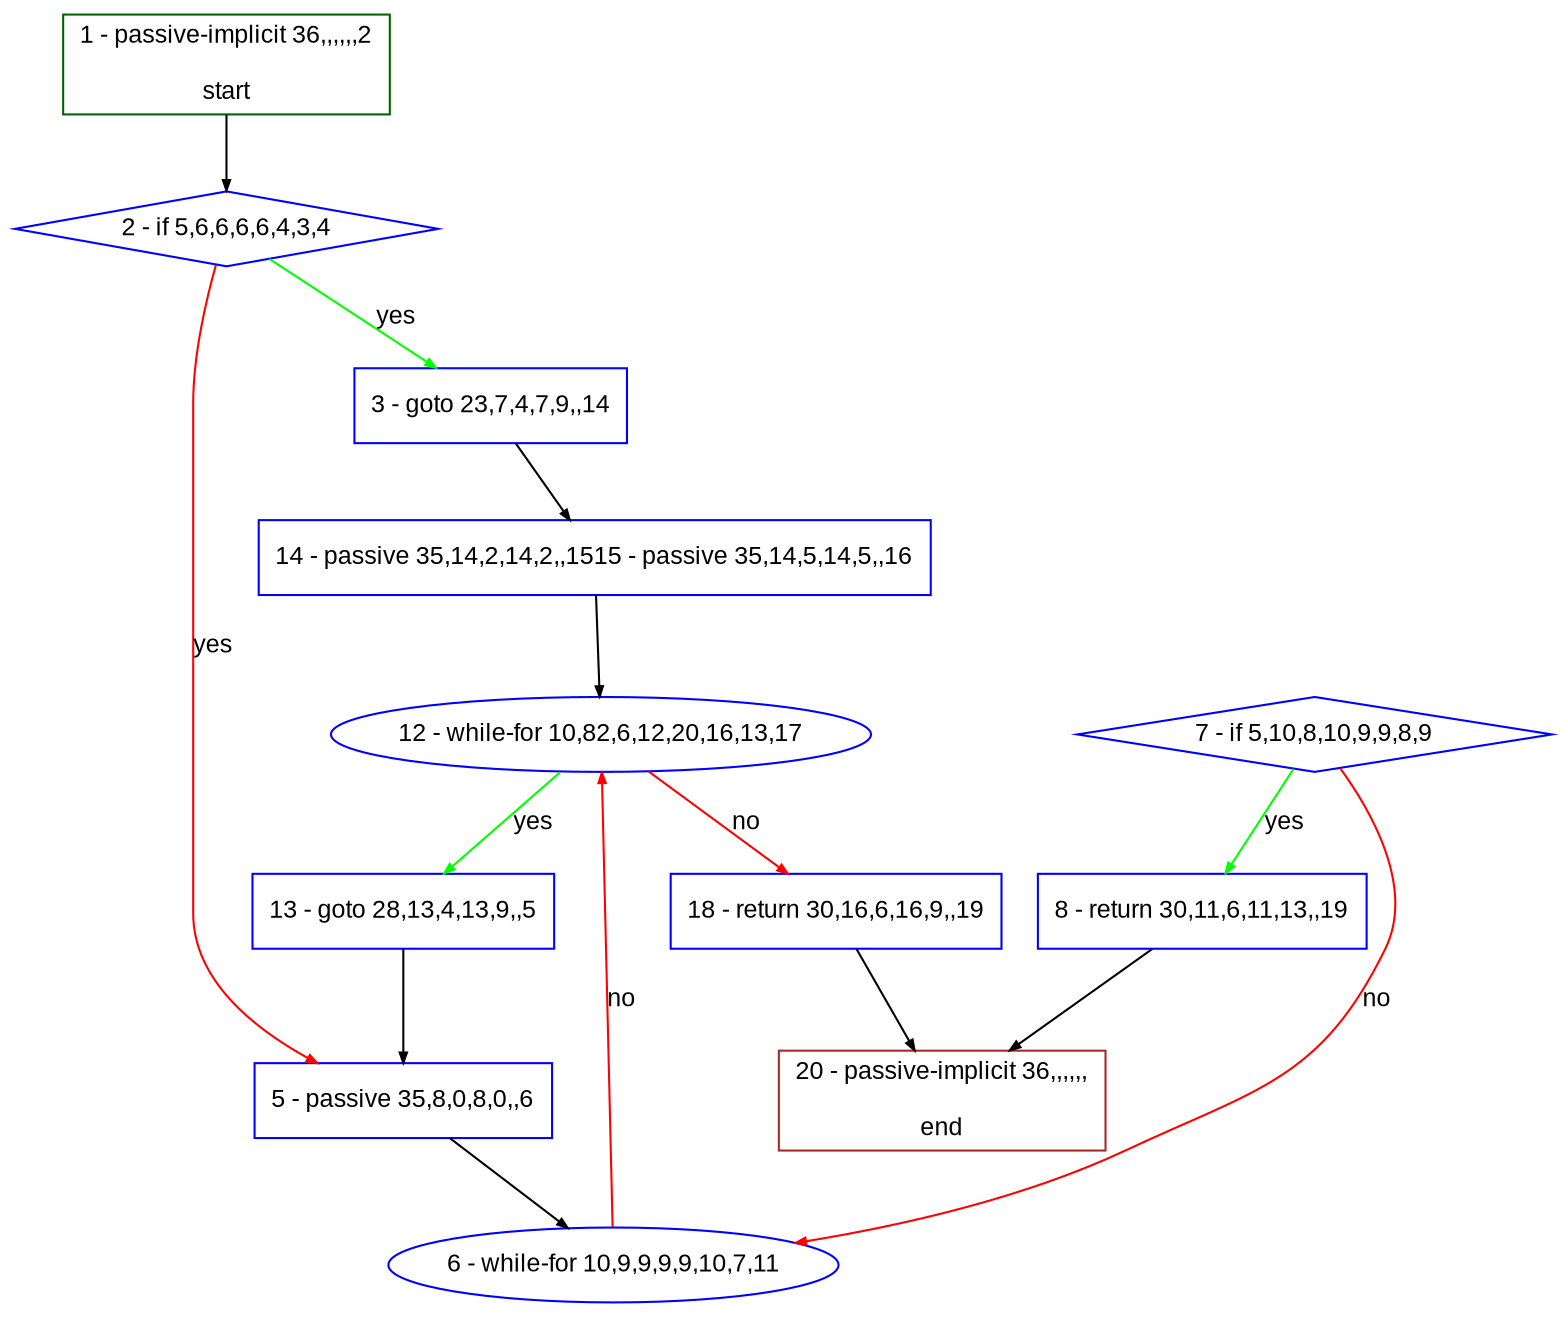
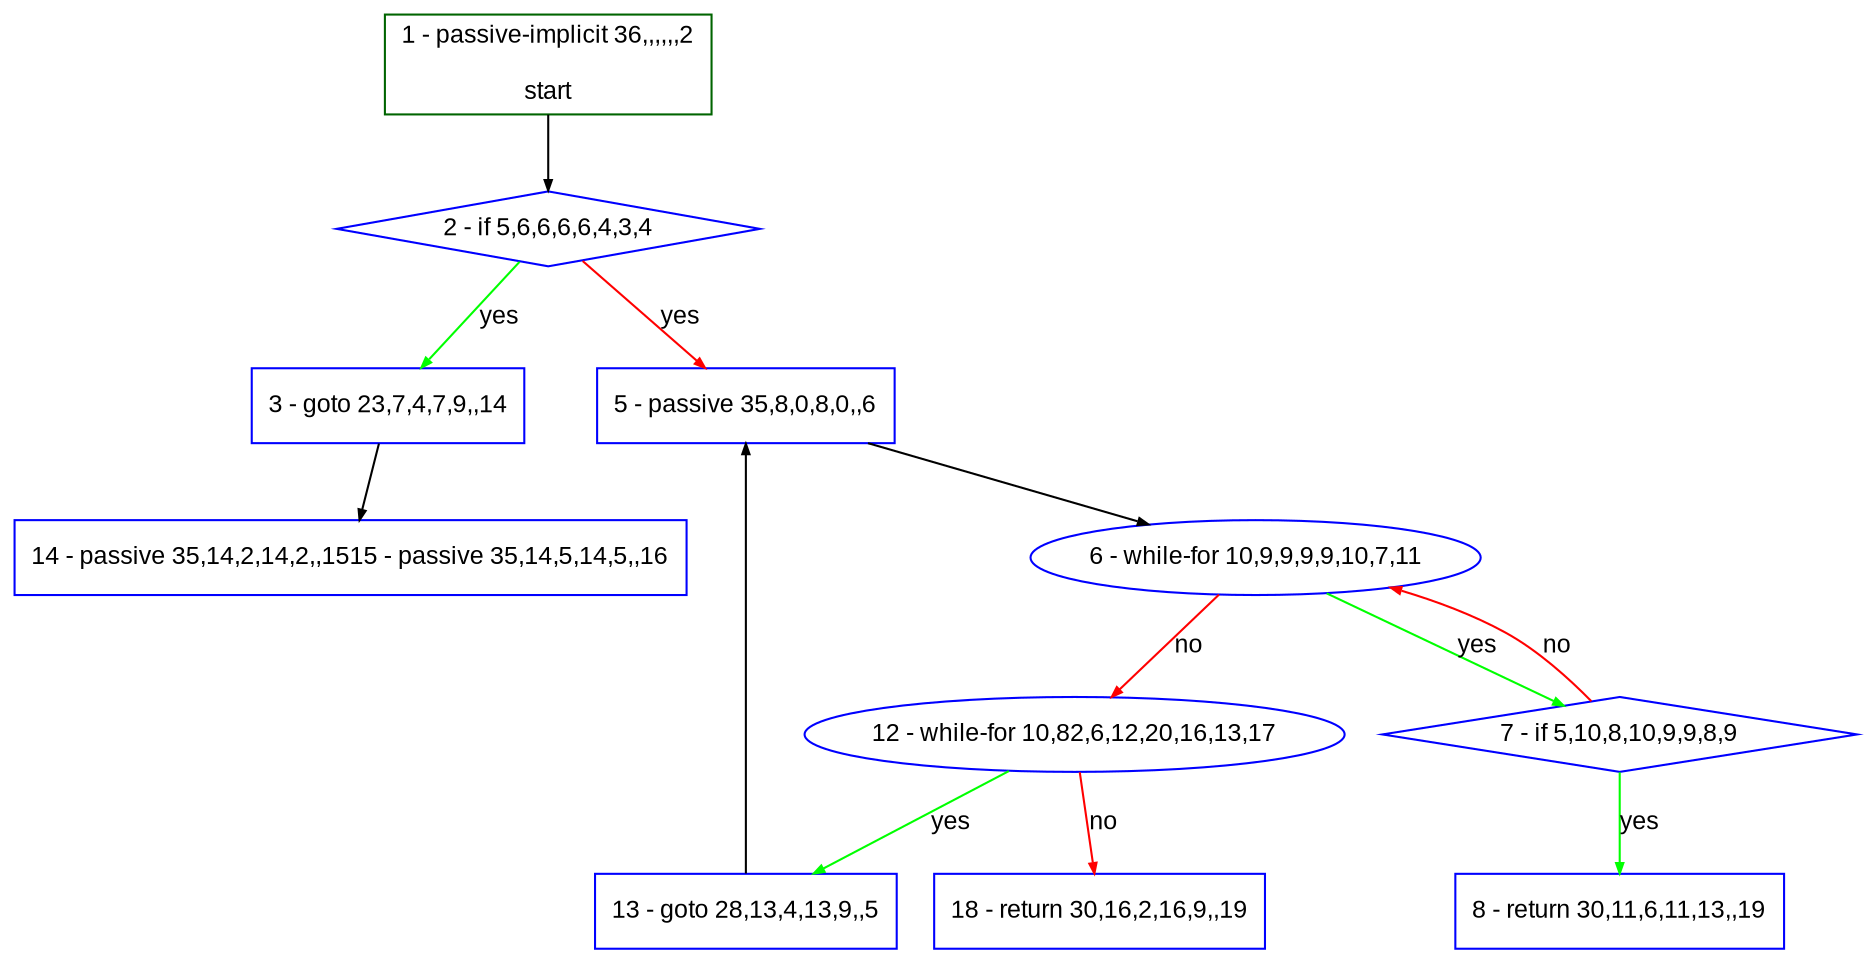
edge "14 - passive 35,14,2,14,2,,1515 - passive 35,14,5,14,5,,16" -> "12 - while-for 10,82,6,12,20,16,13,17": removed
edge "6 - while-for 10,9,9,9,9,10,7,11" -> "7 - if 5,10,8,10,9,9,8,9": added, label "yes"
node "18 - return 30,16,6,16,9,,19": label "18 - return 30,16,6,16,9,,19" -> "18 - return 30,16,2,16,9,,19"
node "20 - passive-implicit 36,,,,,, end": removed
